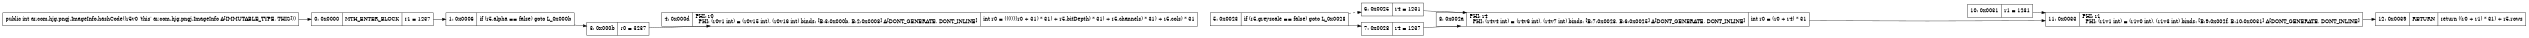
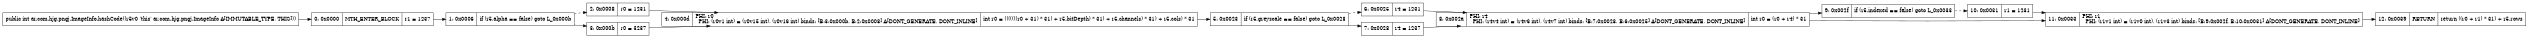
node "2: 0x0008": added
node "9: 0x002f": added
edge "4: 0x000d" -> "5: 0x0023": added
